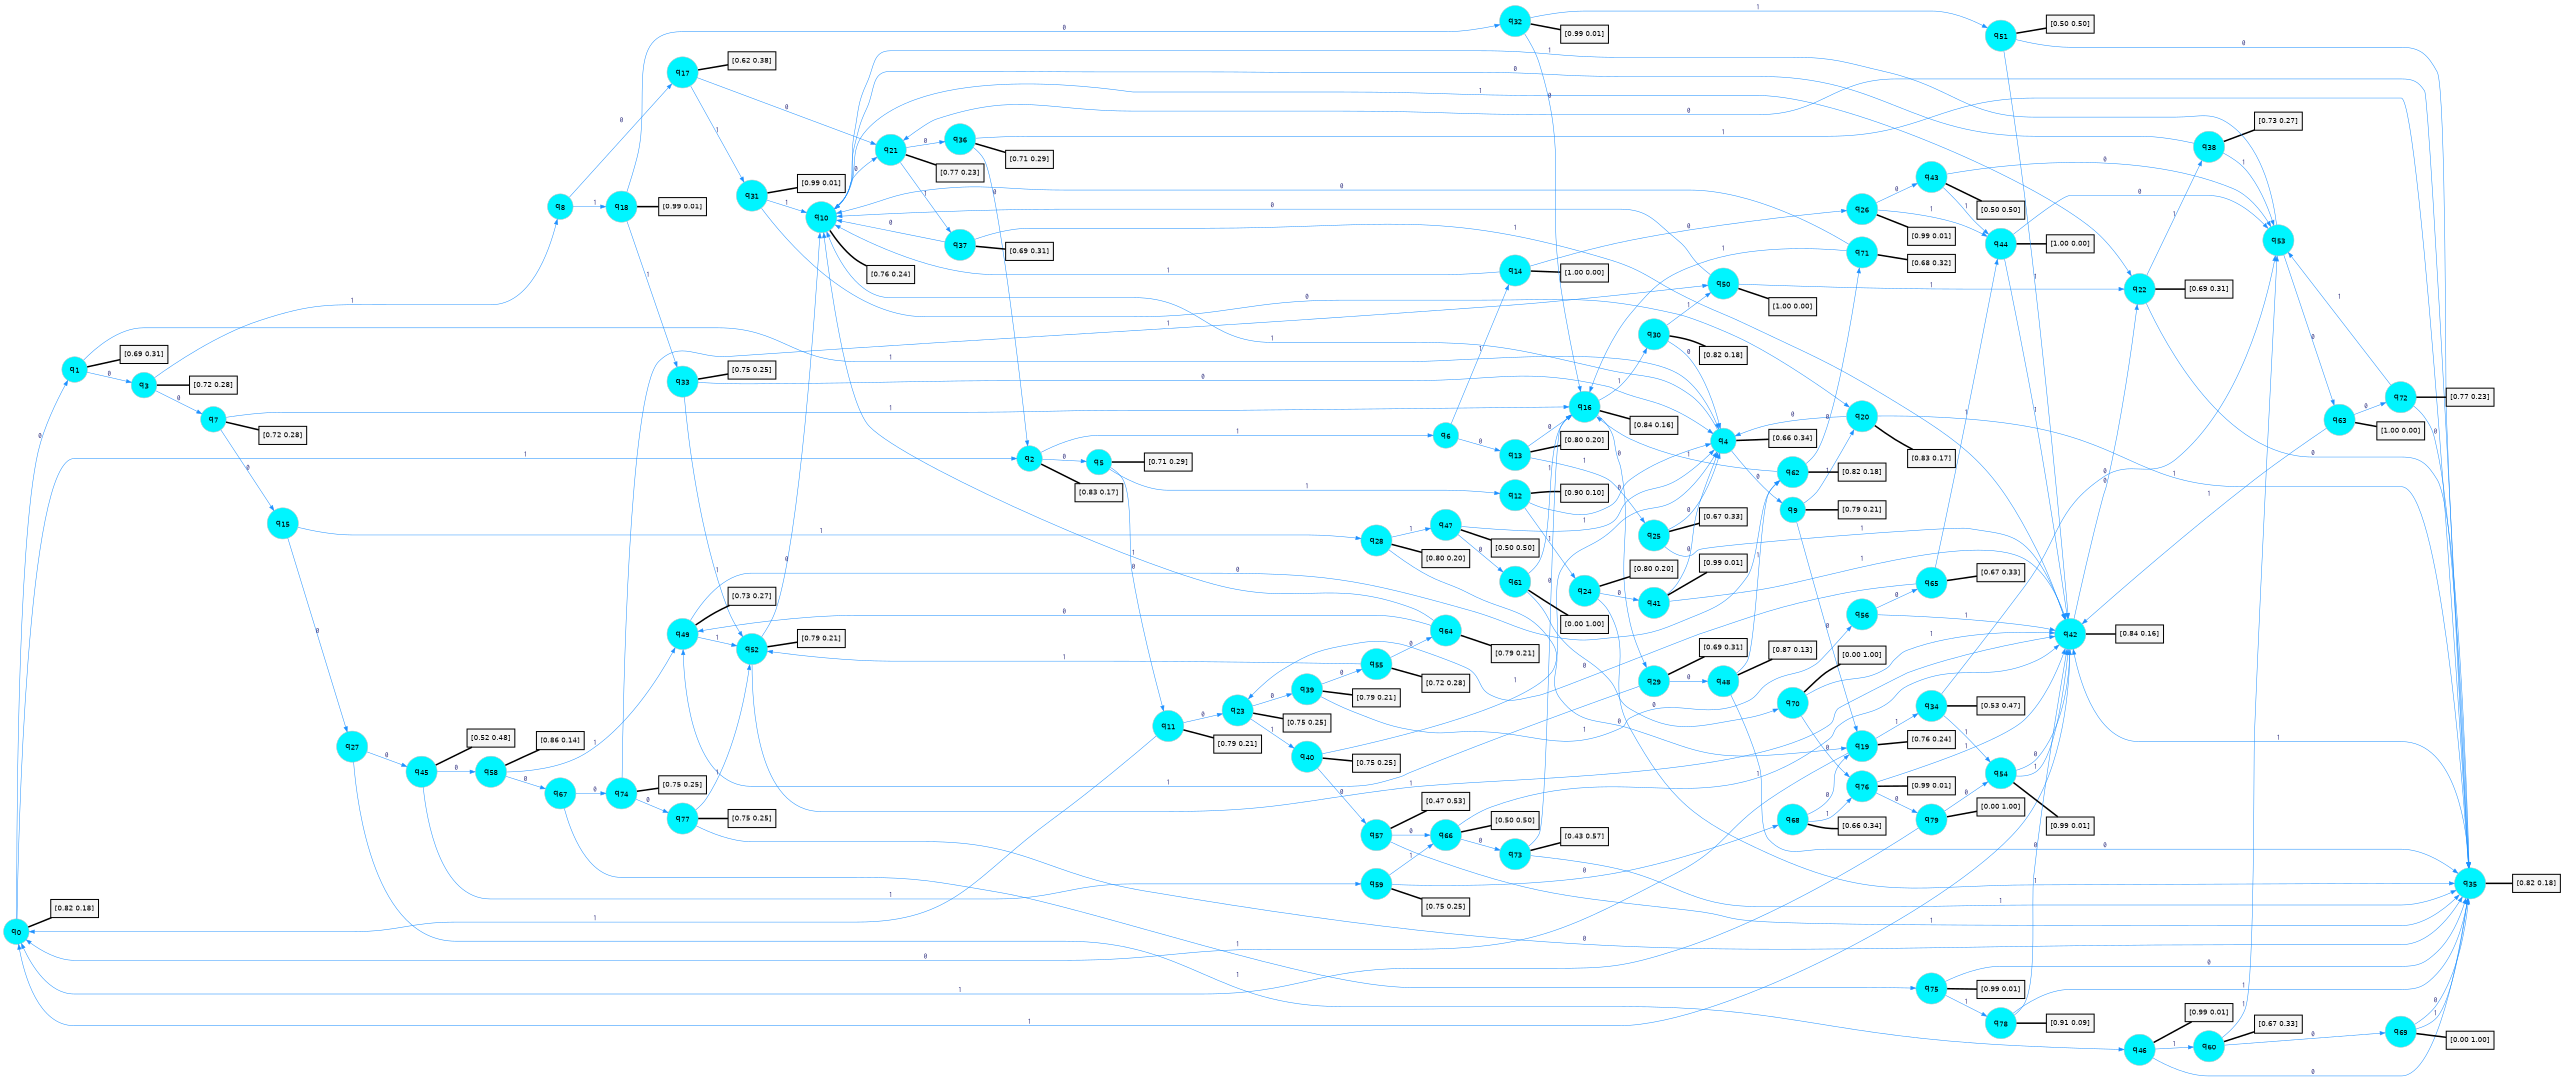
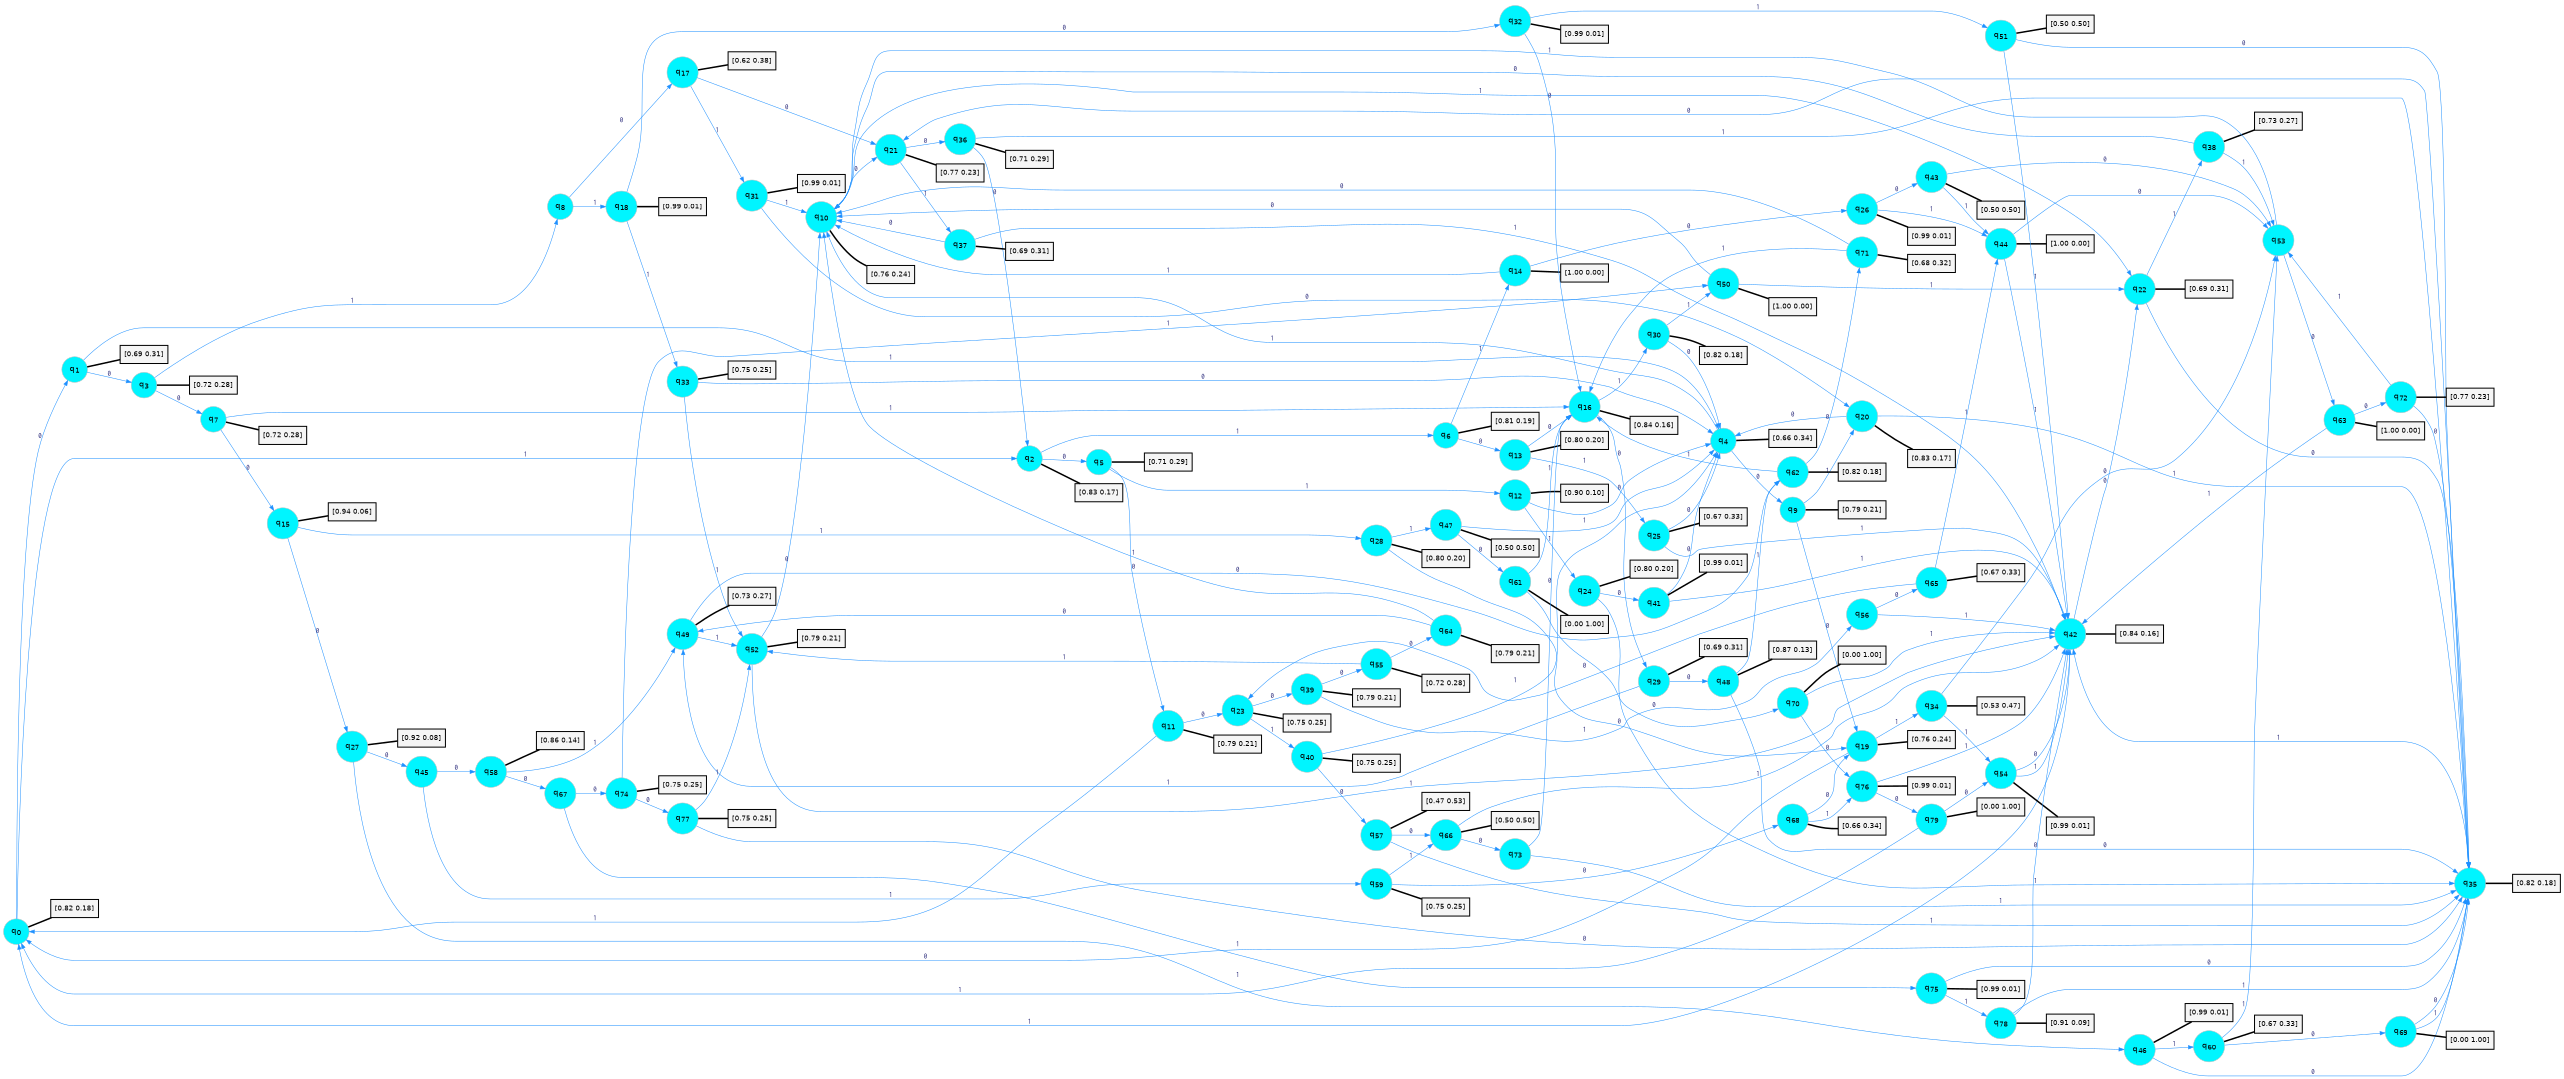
node "[0.81 0.19]": added
node "[0.94 0.06]": added
node "[0.92 0.08]": added
node "[0.52 0.48]": removed
node "[0.43 0.57]": removed
